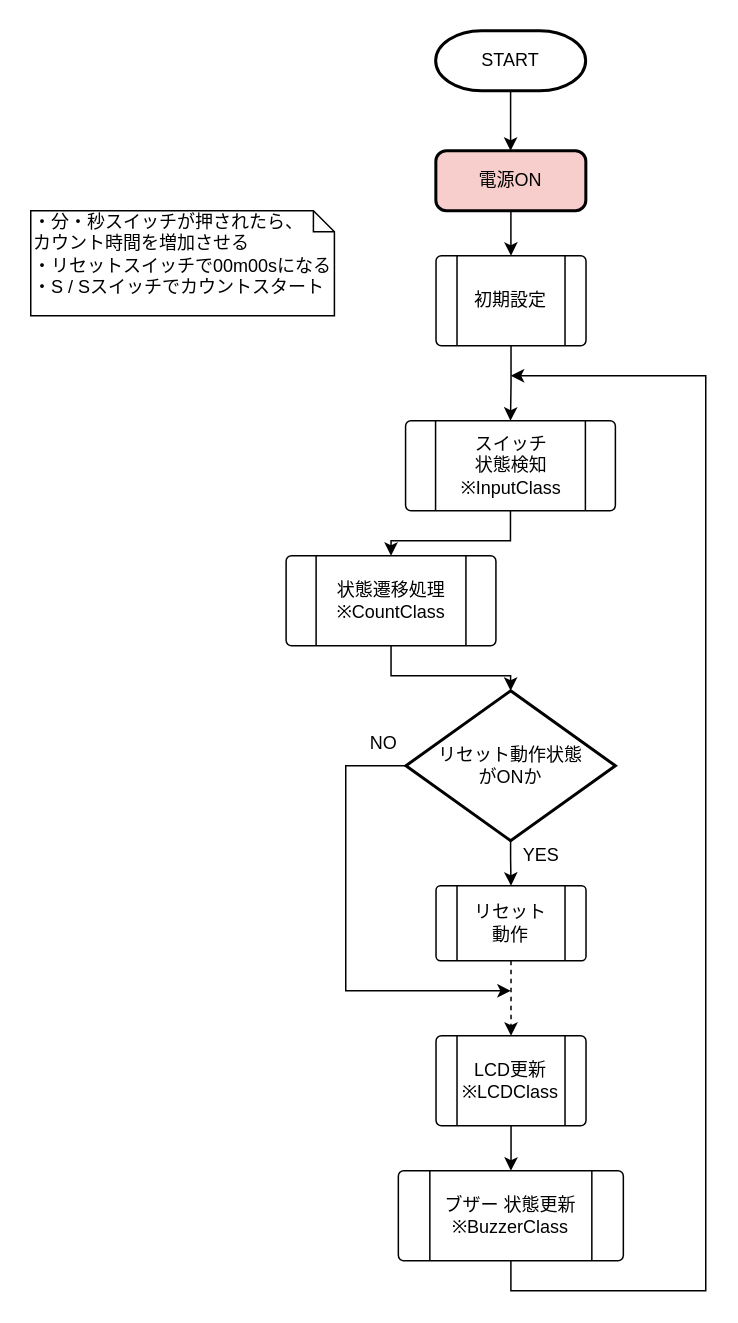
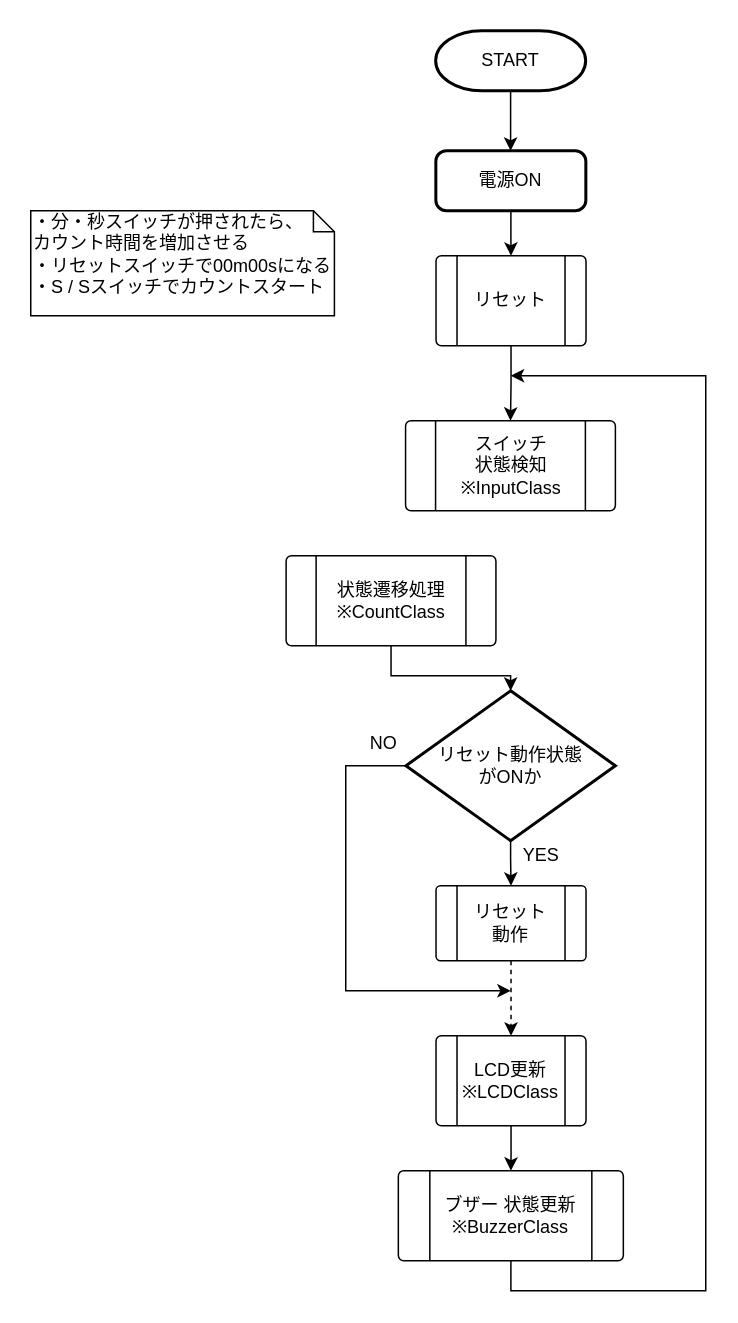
node "電源ON": fillcolor #f8cecc -> #ffffff
node "初期設定": label "初期設定" -> "リセット"
edge "スイッチ 状態検知 ※InputClass" -> "状態遷移処理 ※CountClass": removed
